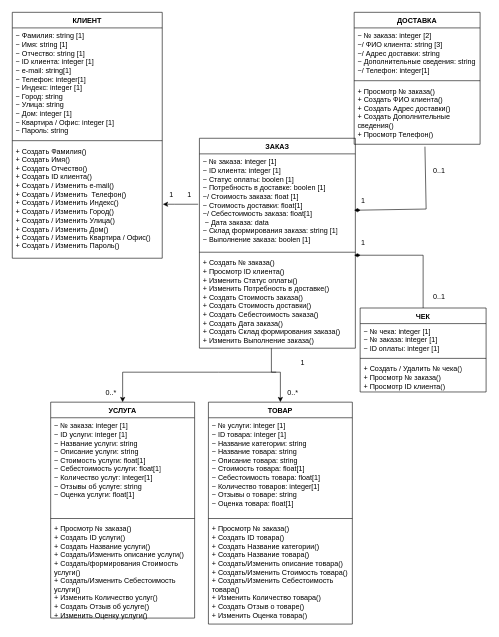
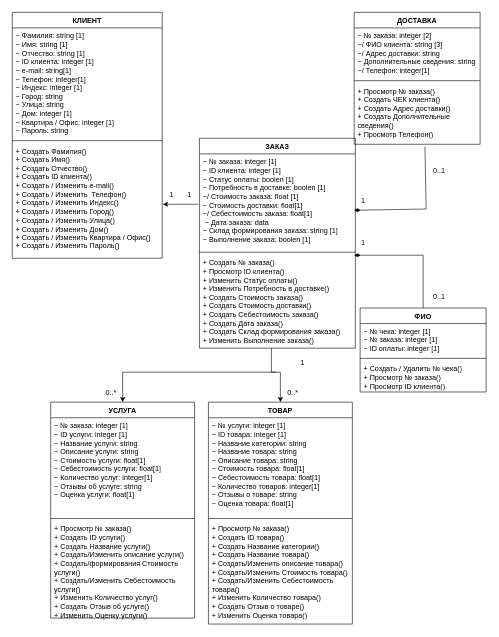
node "+ Просмотр № заказа() + Создать ФИО клиента() + Создать Адрес доставки() + Создать Дополнительные сведения() + Просмотр Телефон()": label "+ Просмотр № заказа() + Создать ФИО клиента() + Создать Адрес доставки() + Создать Дополнительные сведения() + Просмотр Телефон()" -> "+ Просмотр № заказа() + Создать ЧЕК клиента() + Создать Адрес доставки() + Создать Дополнительные сведения() + Просмотр Телефон()"
node "ЧЕК": label "ЧЕК" -> "ФИО"
